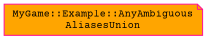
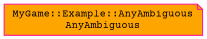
node "MyGame::Example::AnyAmbiguous AliasesUnion": label "MyGame::Example::AnyAmbiguous AliasesUnion" -> "MyGame::Example::AnyAmbiguous AnyAmbiguous"
